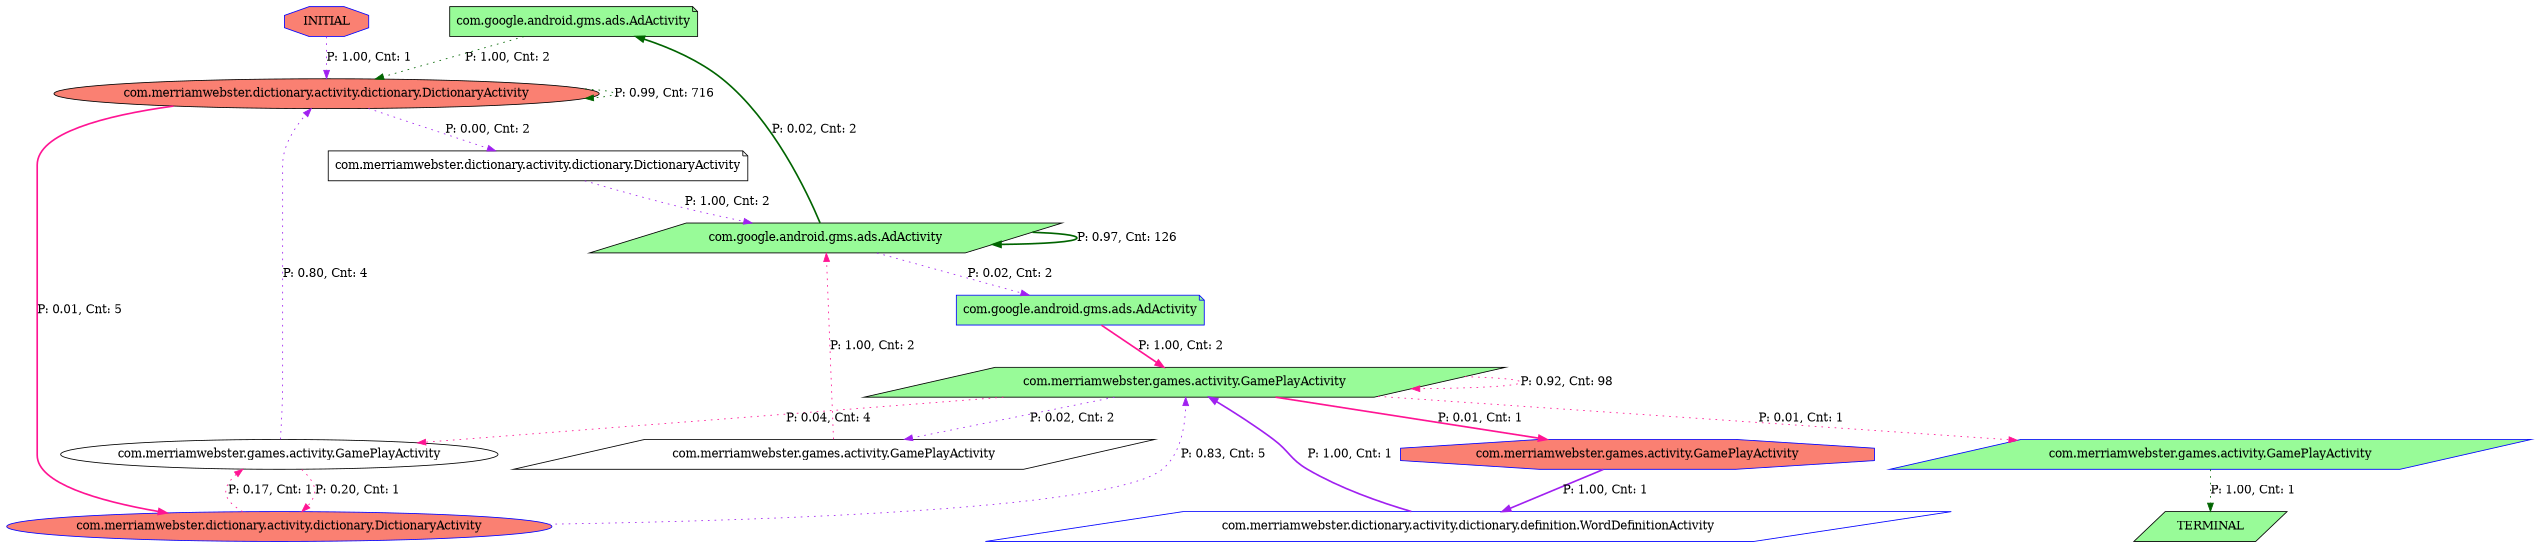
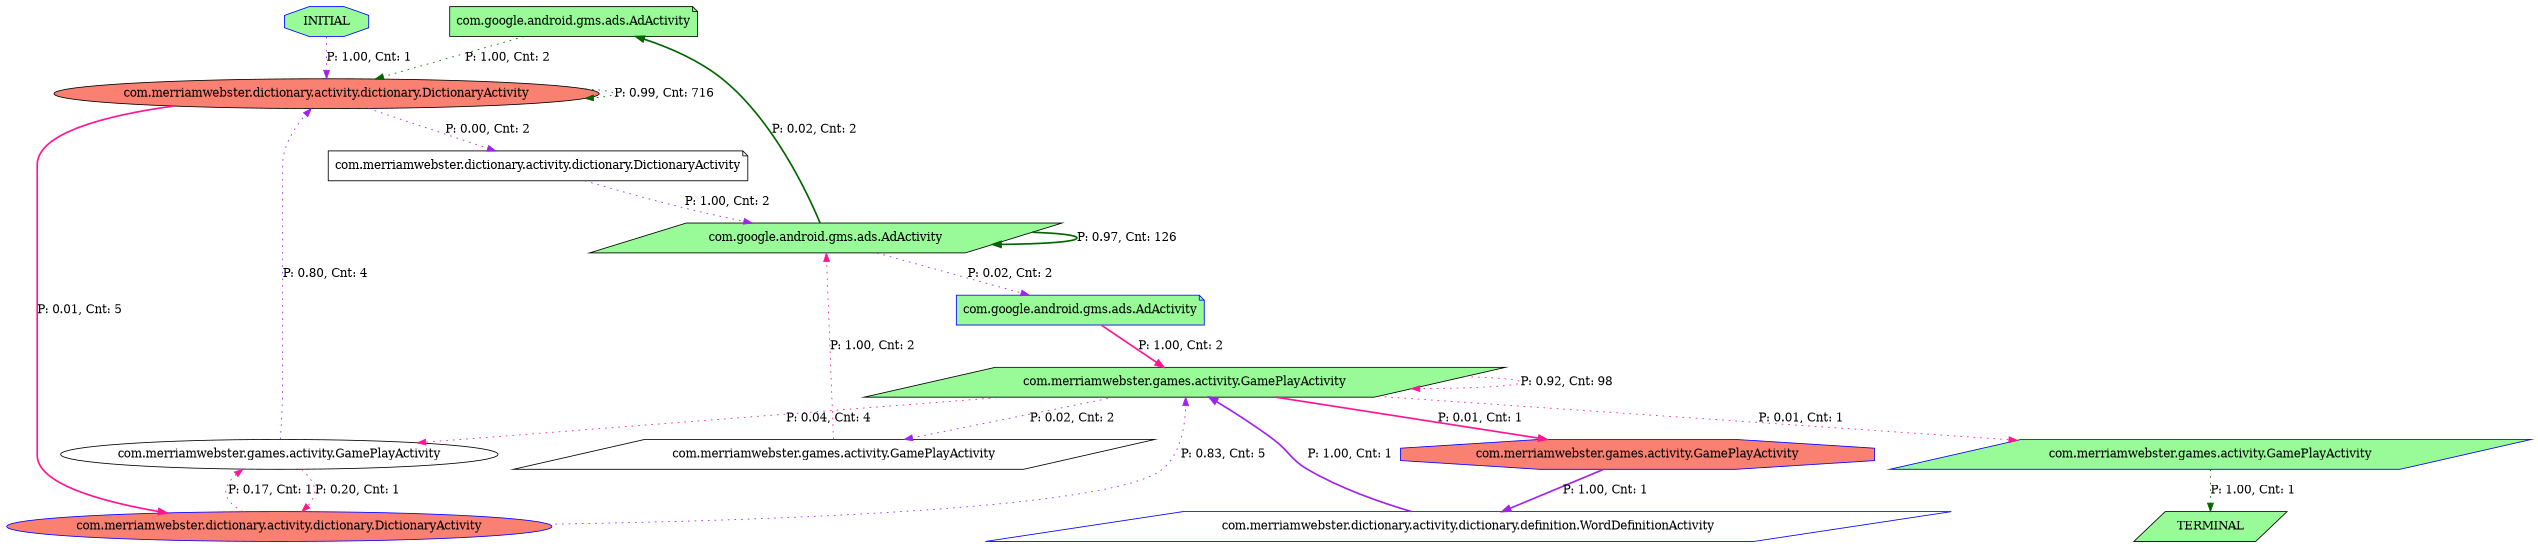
node "INITIAL": fillcolor salmon -> palegreen
